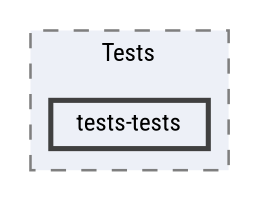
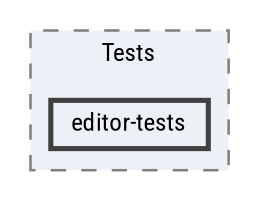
node "tests-tests": label "tests-tests" -> "editor-tests"
